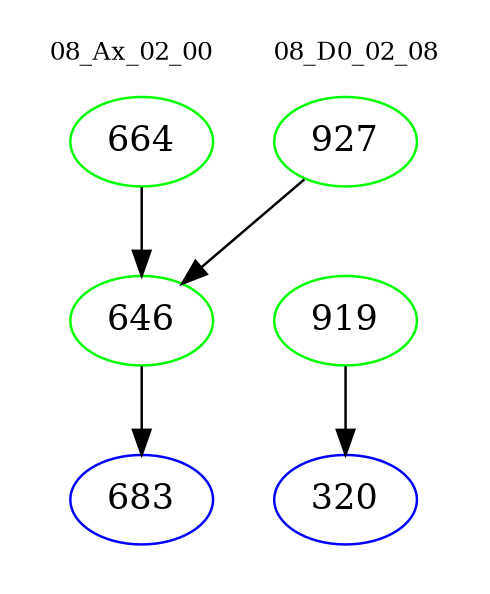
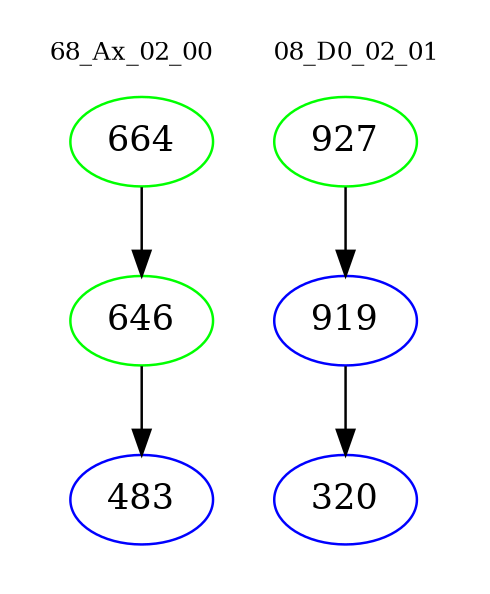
cluster "08_Ax_02_00": label "08_Ax_02_00" -> "68_Ax_02_00"
cluster "08_D0_02_08": label "08_D0_02_08" -> "08_D0_02_01"
edge "927" -> "646": now "927" -> "919"
node "919": color green -> blue
node "683": label "683" -> "483"
